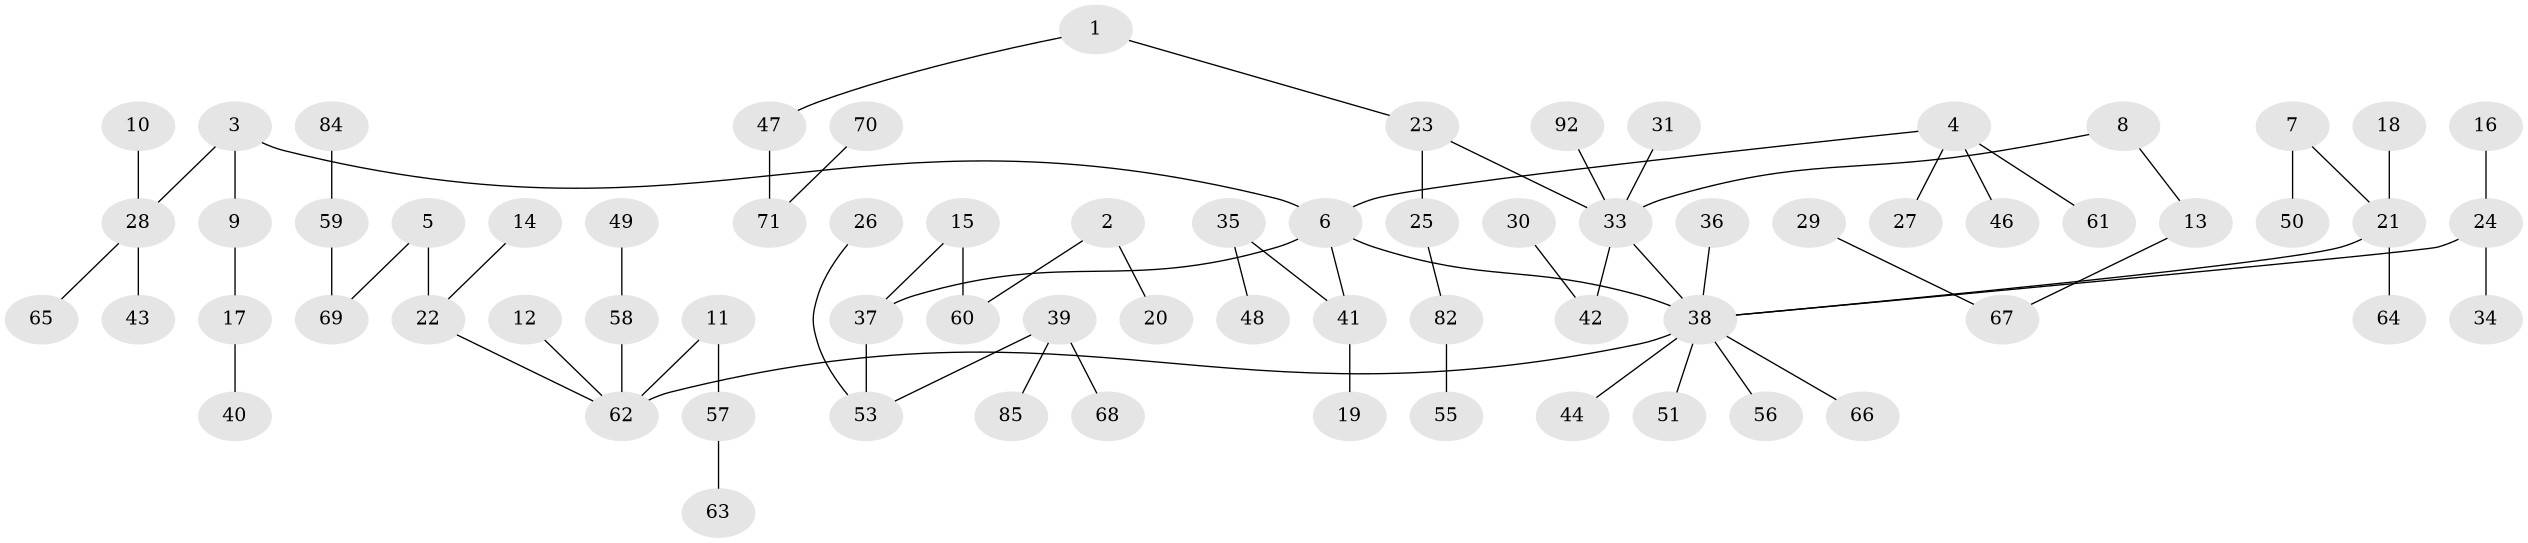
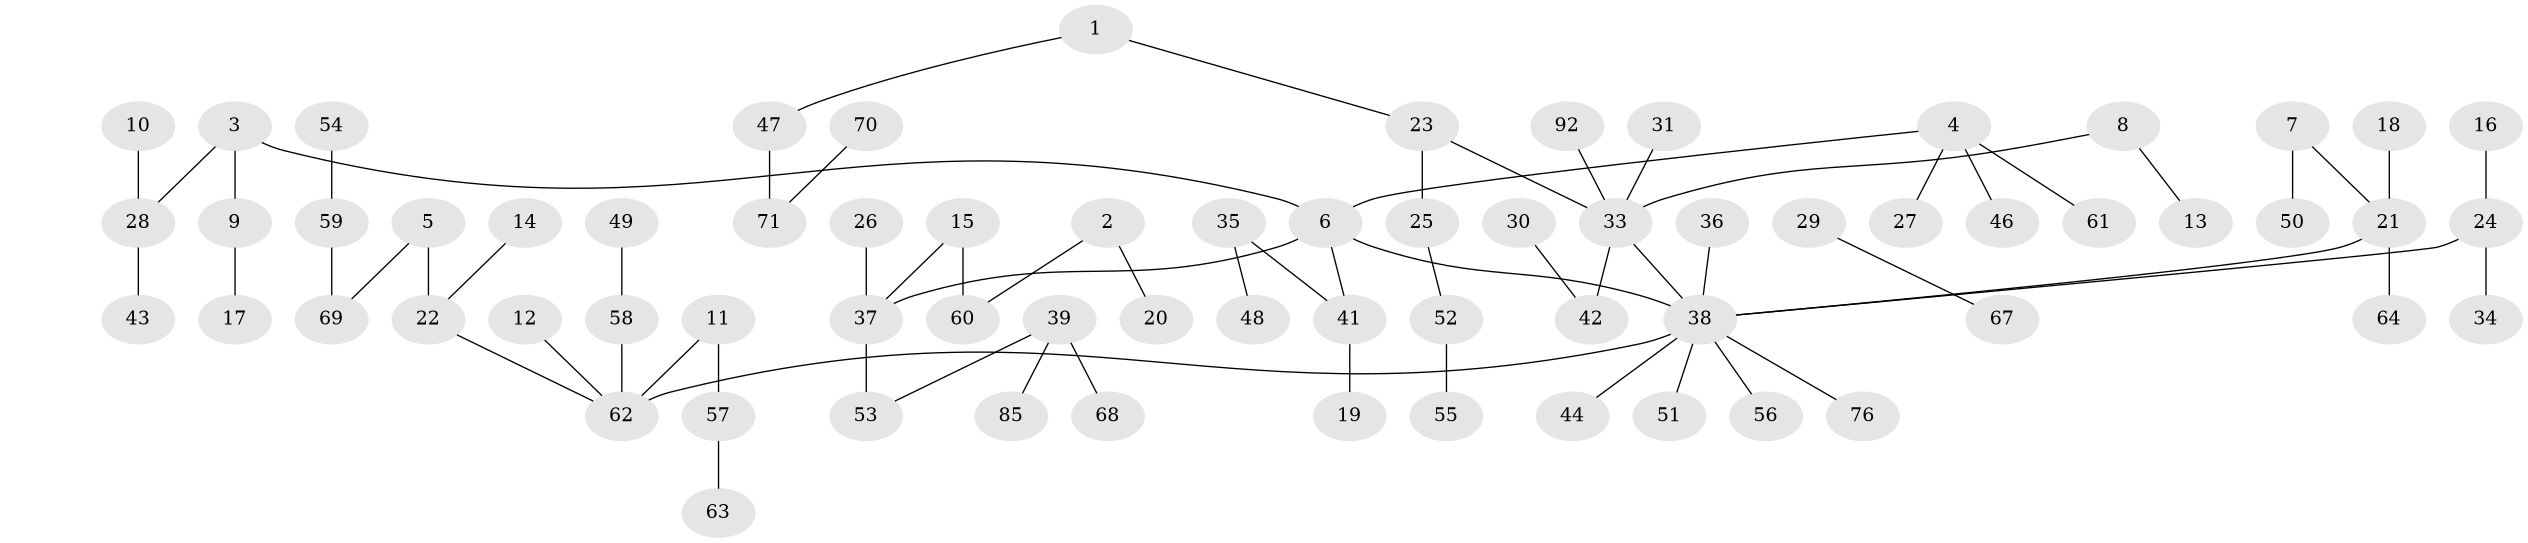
node "84": label "84" -> "54"
edge "13" -- "67": removed
node "65": removed
edge "26" -- "53": now "26" -- "37"
node "82": label "82" -> "52"
node "40": removed
node "66": label "66" -> "76"
